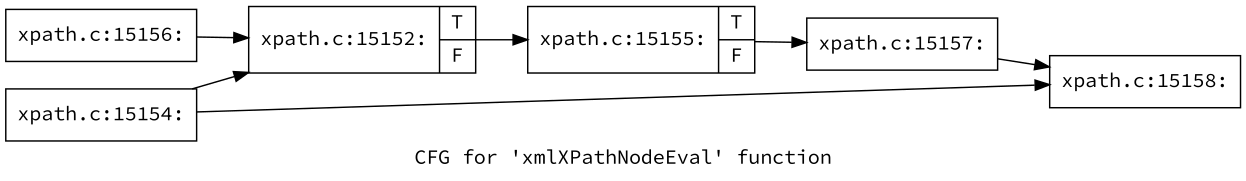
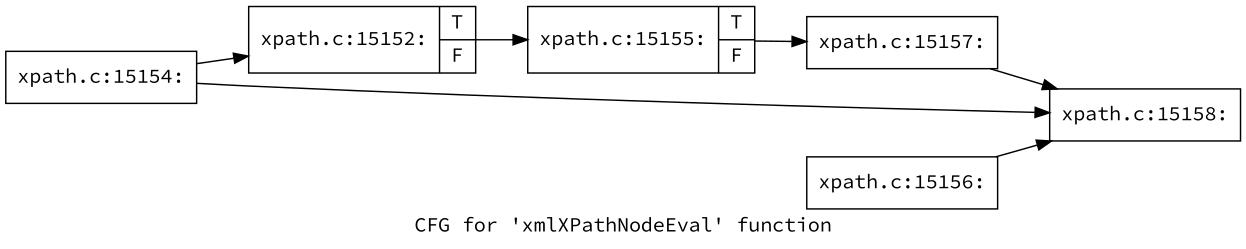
edge "xpath.c:15156:" -> "xpath.c:15152:": now "xpath.c:15156:" -> "xpath.c:15158:"
